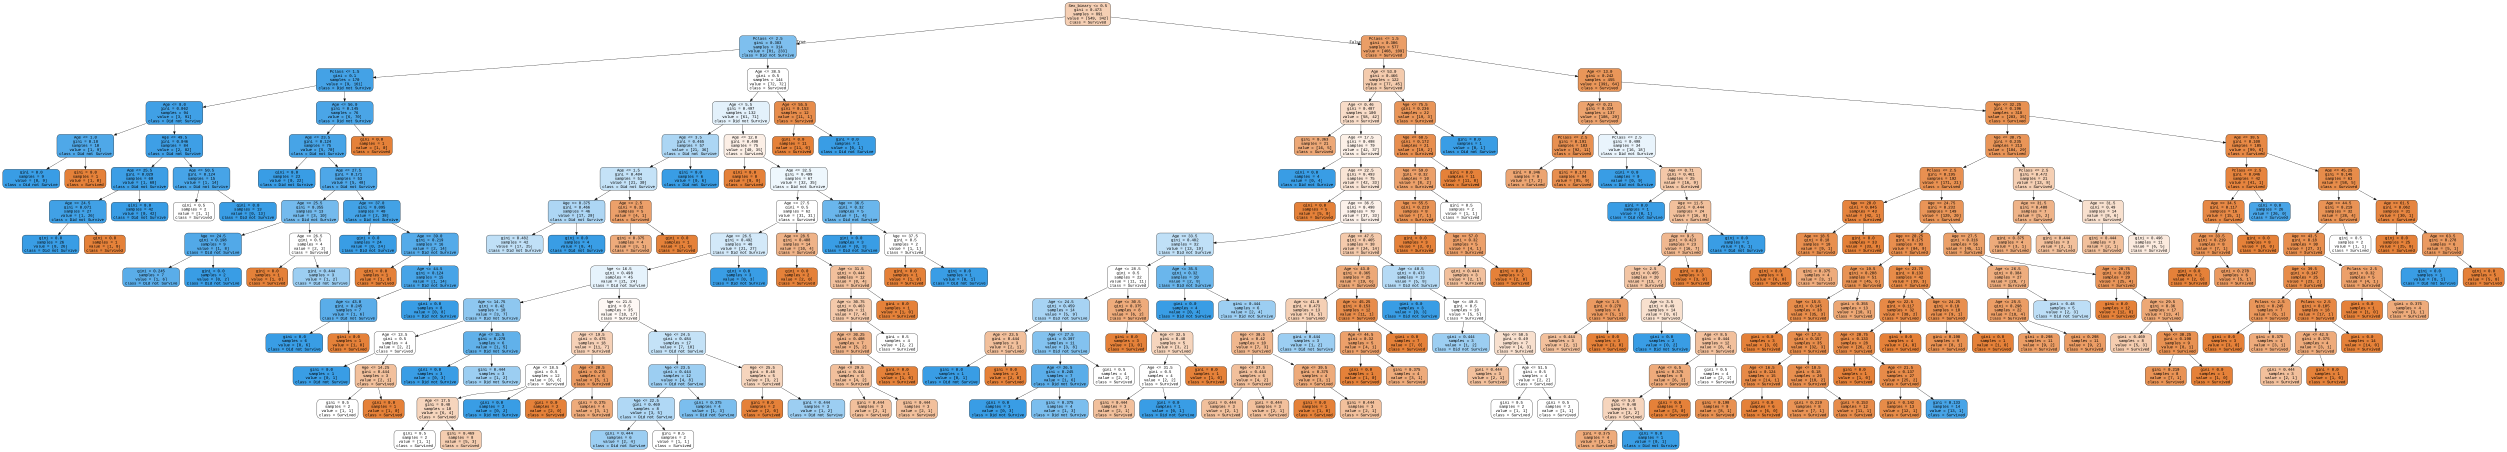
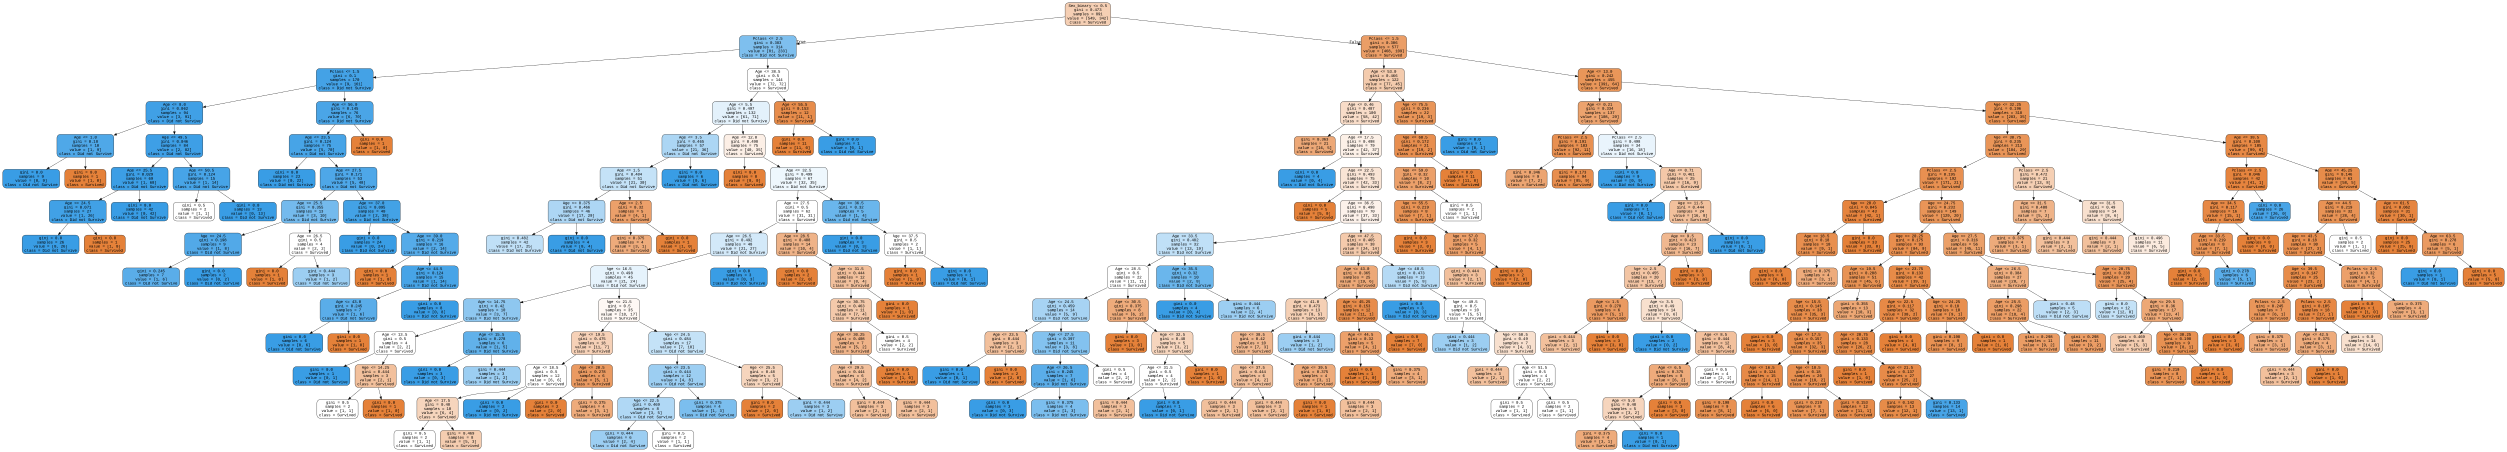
node "gini = 0.278 samples = 6 value = [5, 1] class = Survived": fillcolor #ea9a61 -> #5aade9
node "gini = 0.0 samples = 12 value = [12, 0] class = Survived": fillcolor #e58139 -> #c4e2f7
node "gini = 0.0 samples = 14 value = [14, 0] class = Survived": fillcolor #e58139 -> #f8e0ce
